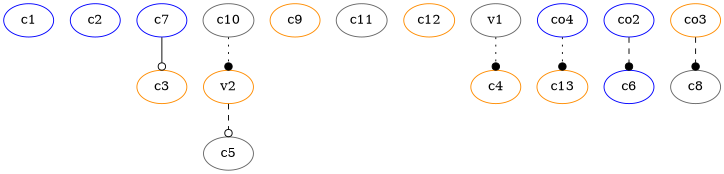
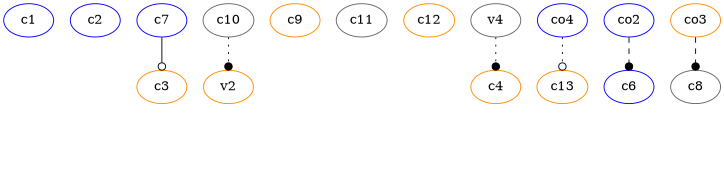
node "v1": label "v1" -> "v4"
edge "co4" -> "c13": arrowhead dot -> odot
node "c5": removed
